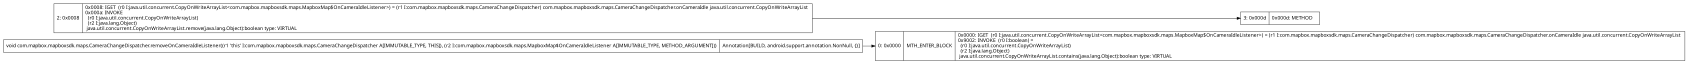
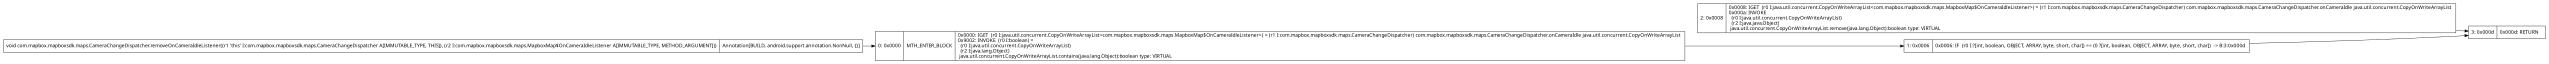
node "3: 0x000d": text "0x000d: METHOD" -> "0x000d: RETURN"
node "2: 0x0008": text "(r2 I:java.lang.Object)" -> "(r2 I:java.java.Object)"
node "1: 0x0006": added
